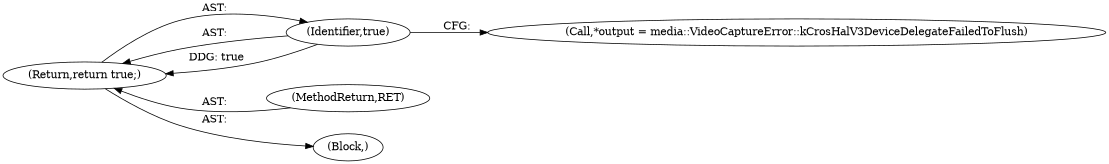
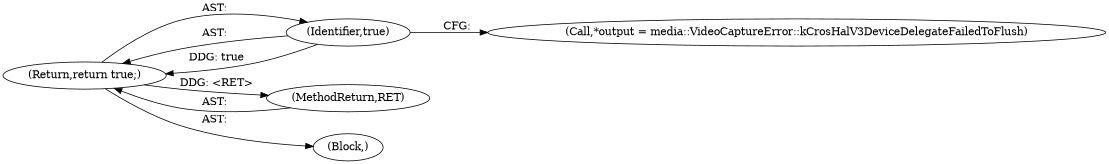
edge "(Return,return true;)" -> "(MethodReturn,RET)": added, label "DDG: <RET>"
